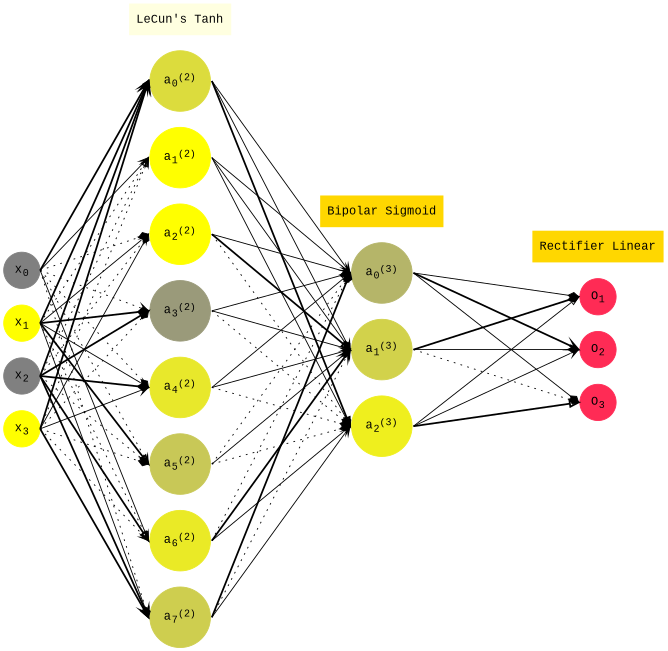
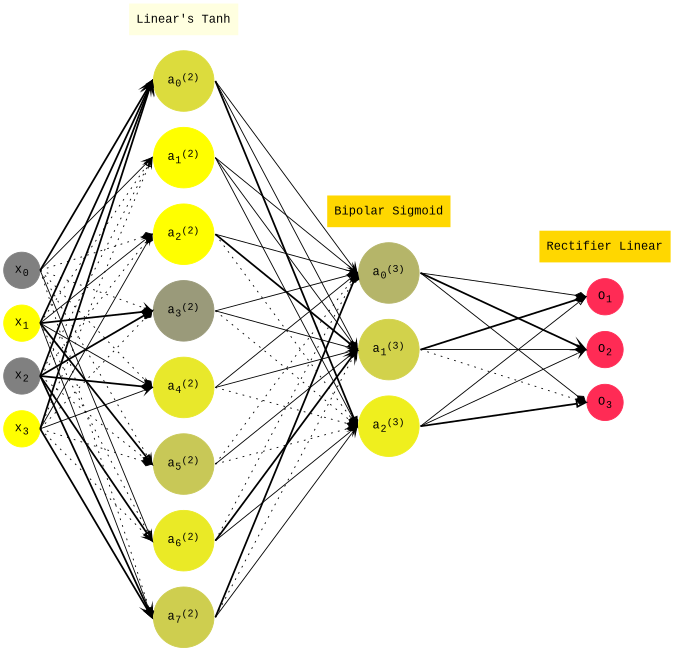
node "LeCun's Tanh": label "LeCun's Tanh" -> "Linear's Tanh"
